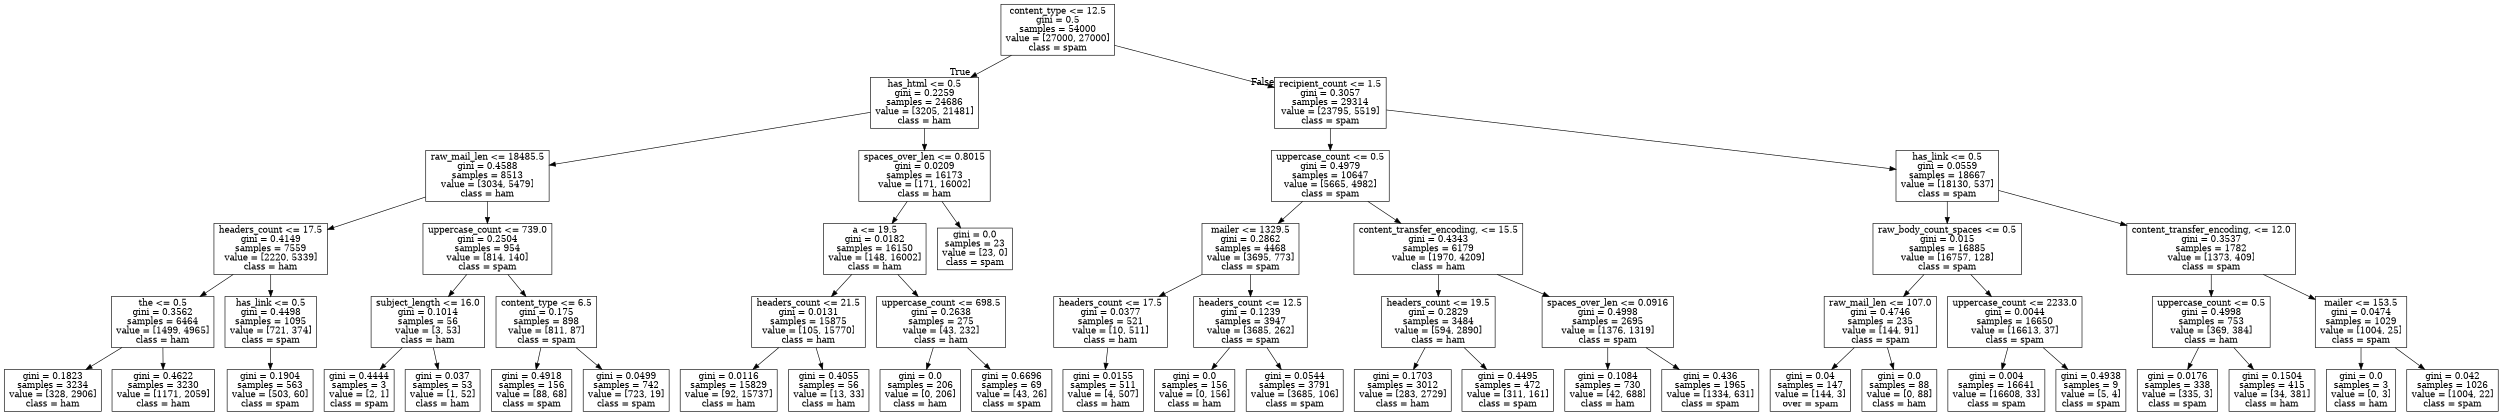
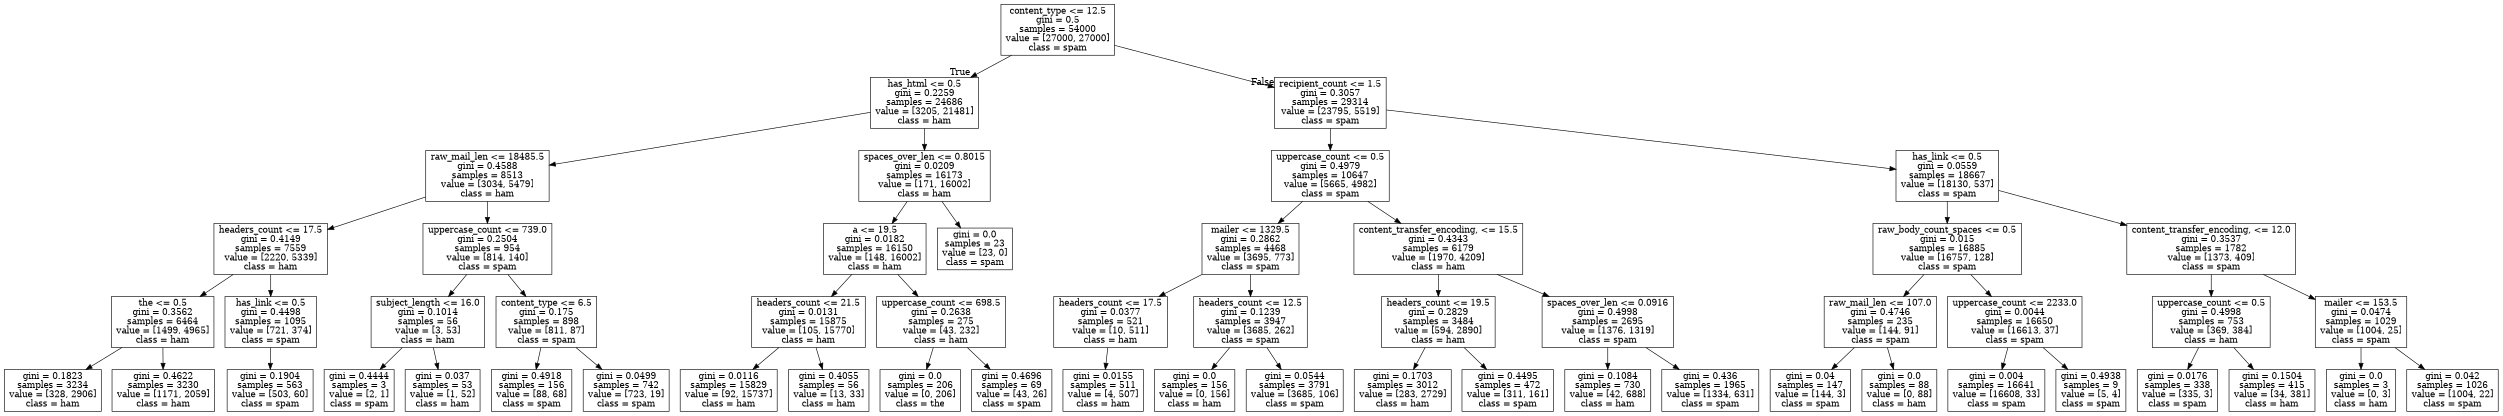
node "gini = 0.0 samples = 206 value = [0, 206] class = ham": label "gini = 0.0 samples = 206 value = [0, 206] class = ham" -> "gini = 0.0 samples = 206 value = [0, 206] class = the"
node "gini = 0.6696 samples = 69 value = [43, 26] class = spam": label "gini = 0.6696 samples = 69 value = [43, 26] class = spam" -> "gini = 0.4696 samples = 69 value = [43, 26] class = spam"
node "gini = 0.04 samples = 147 value = [144, 3] over = spam": label "gini = 0.04 samples = 147 value = [144, 3] over = spam" -> "gini = 0.04 samples = 147 value = [144, 3] class = spam"
